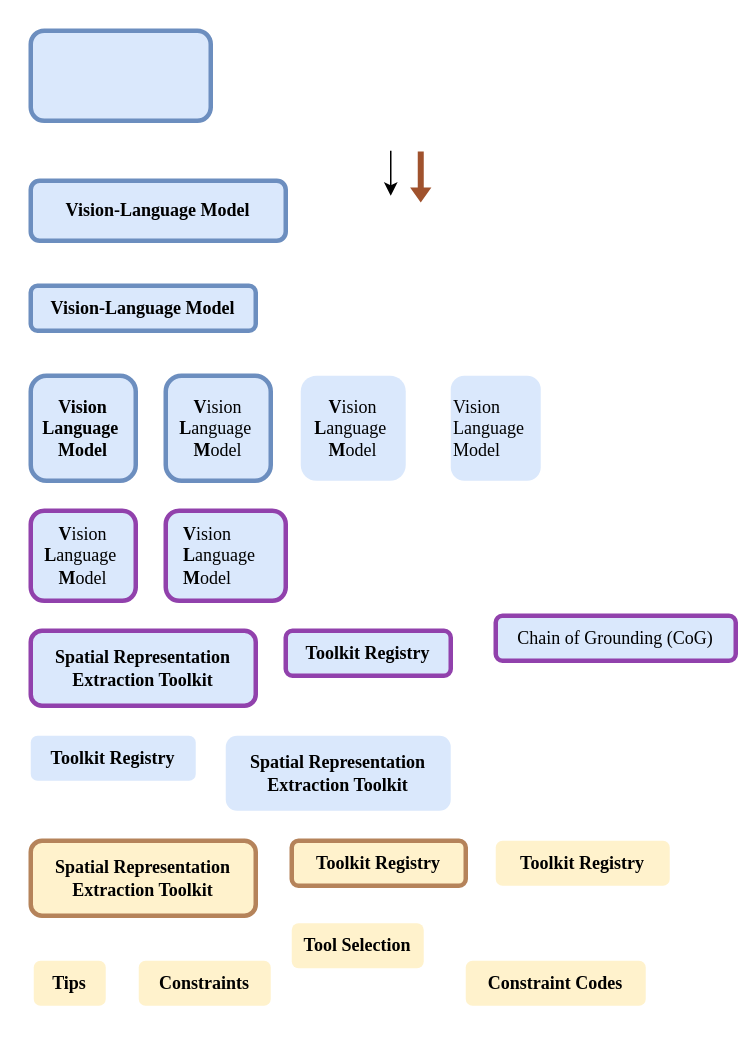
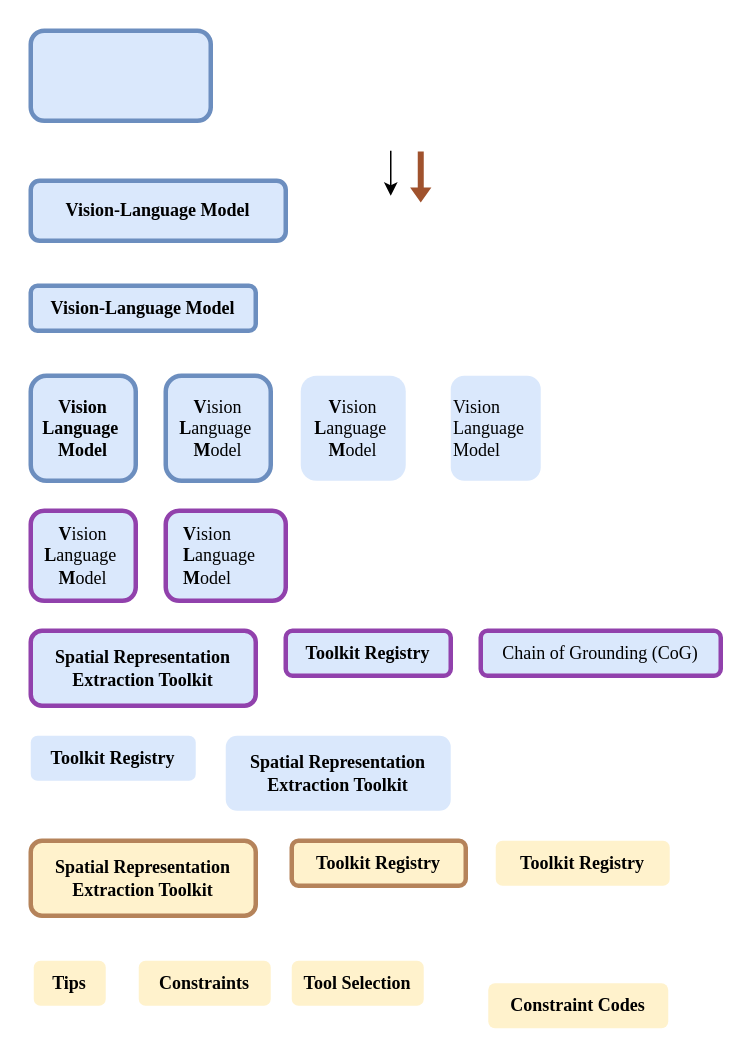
node "Chain of Grounding (CoG)": moved (616, 638) -> (601, 653)
node "Tool Selection": moved (358, 946) -> (358, 983)
node "Constraint Codes": moved (556, 983) -> (578, 1006)
